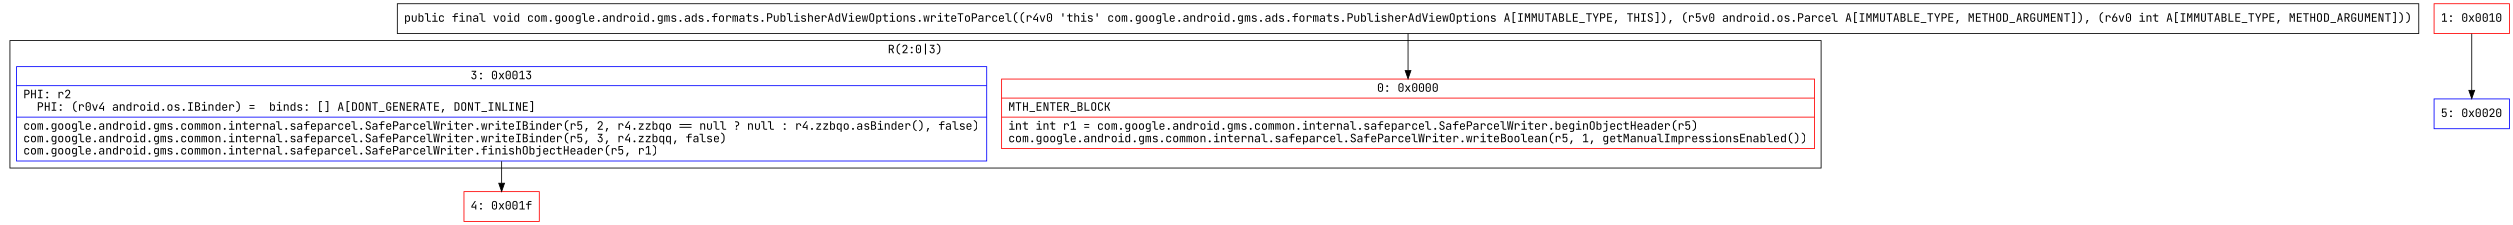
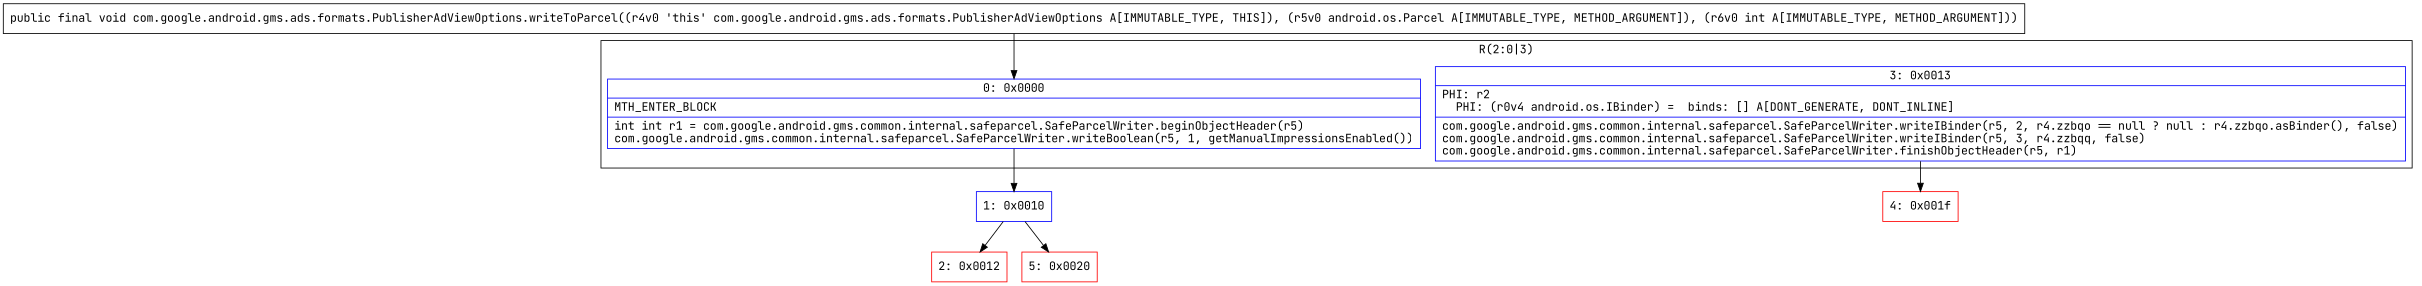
node "1: 0x0010": color red -> blue
node "0: 0x0000": color red -> blue
node "5: 0x0020": color blue -> red
edge "0: 0x0000" -> "1: 0x0010": added
node "2: 0x0012": added
